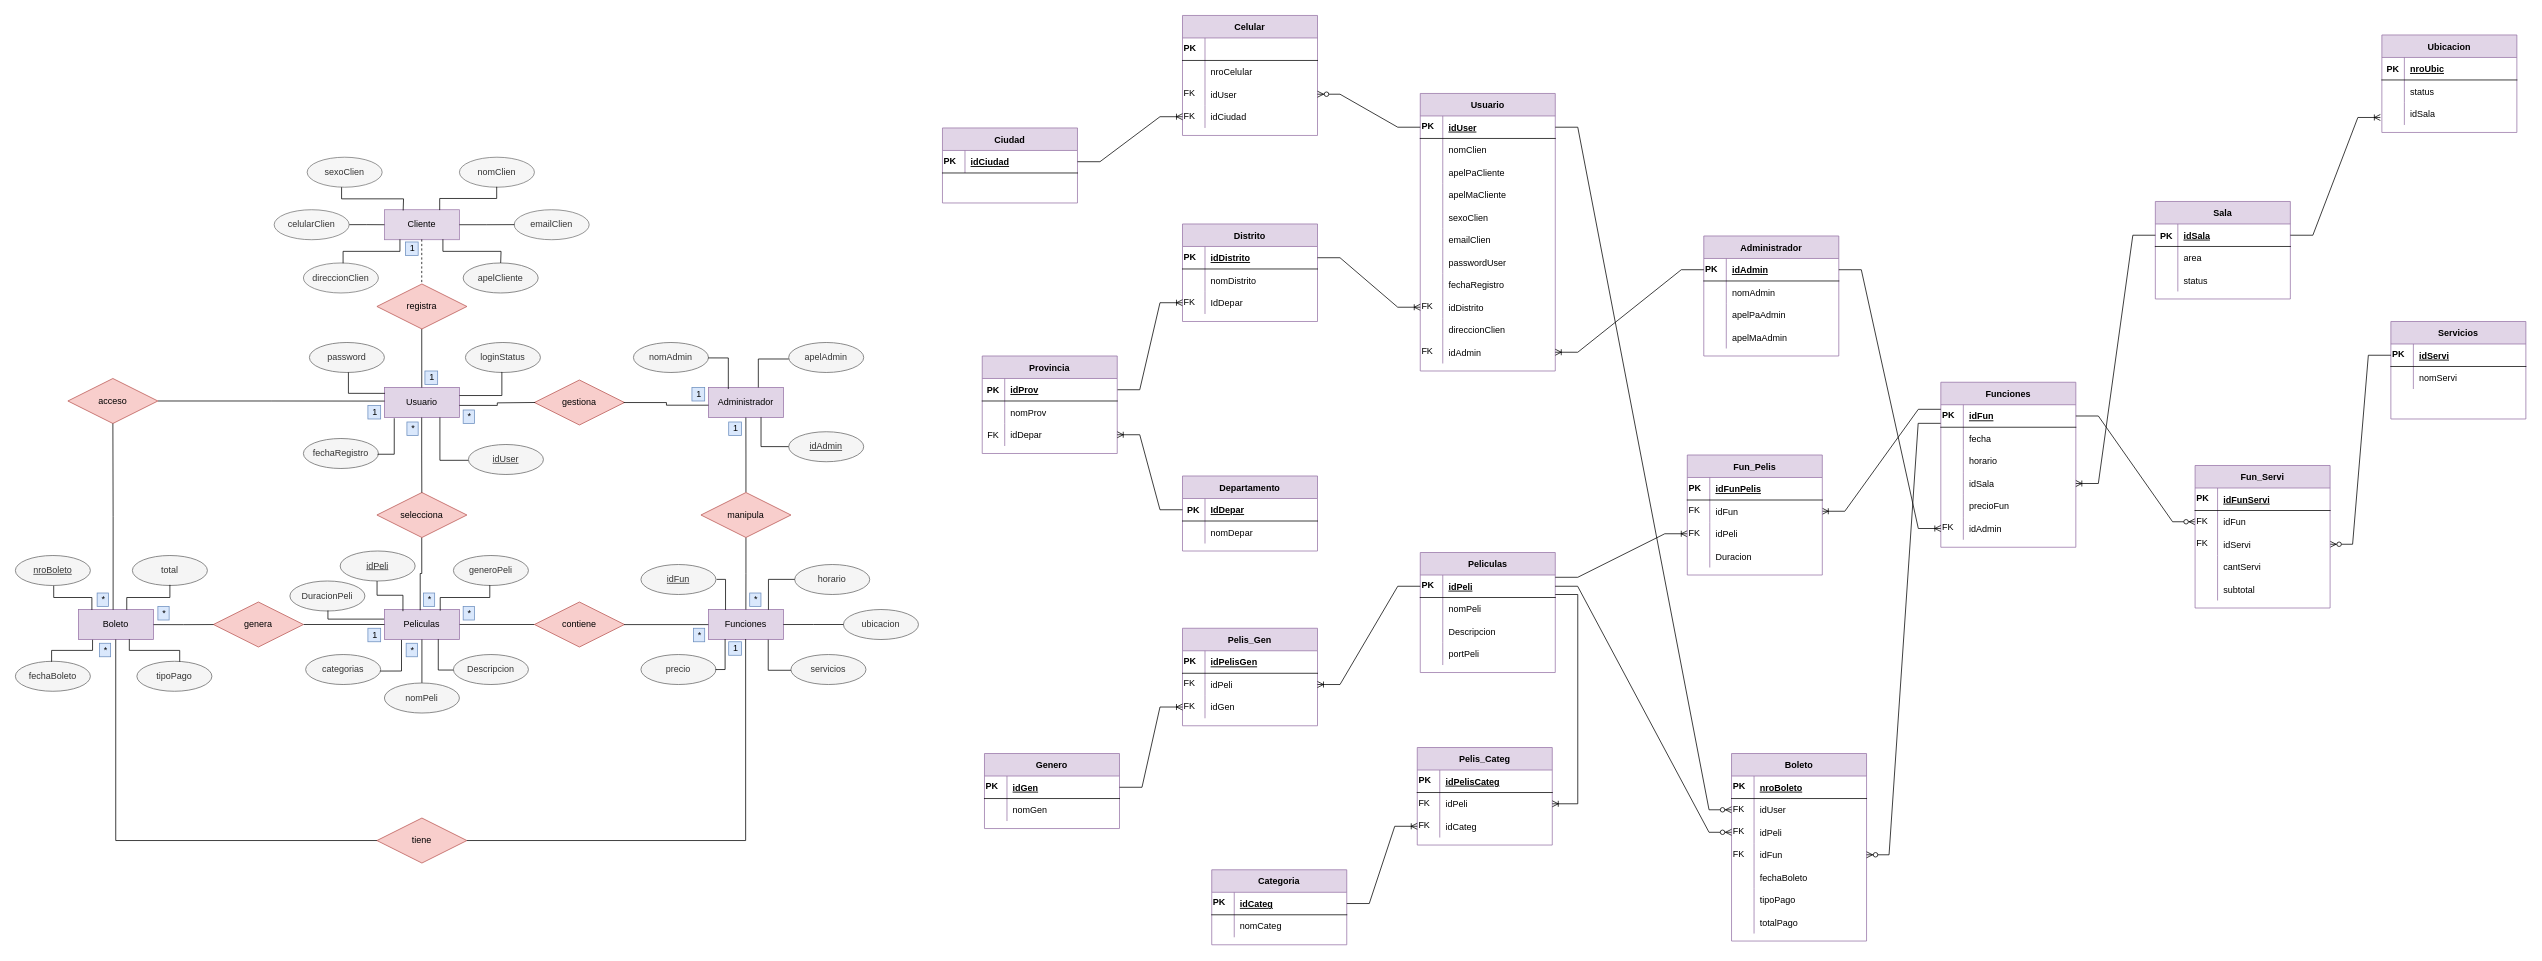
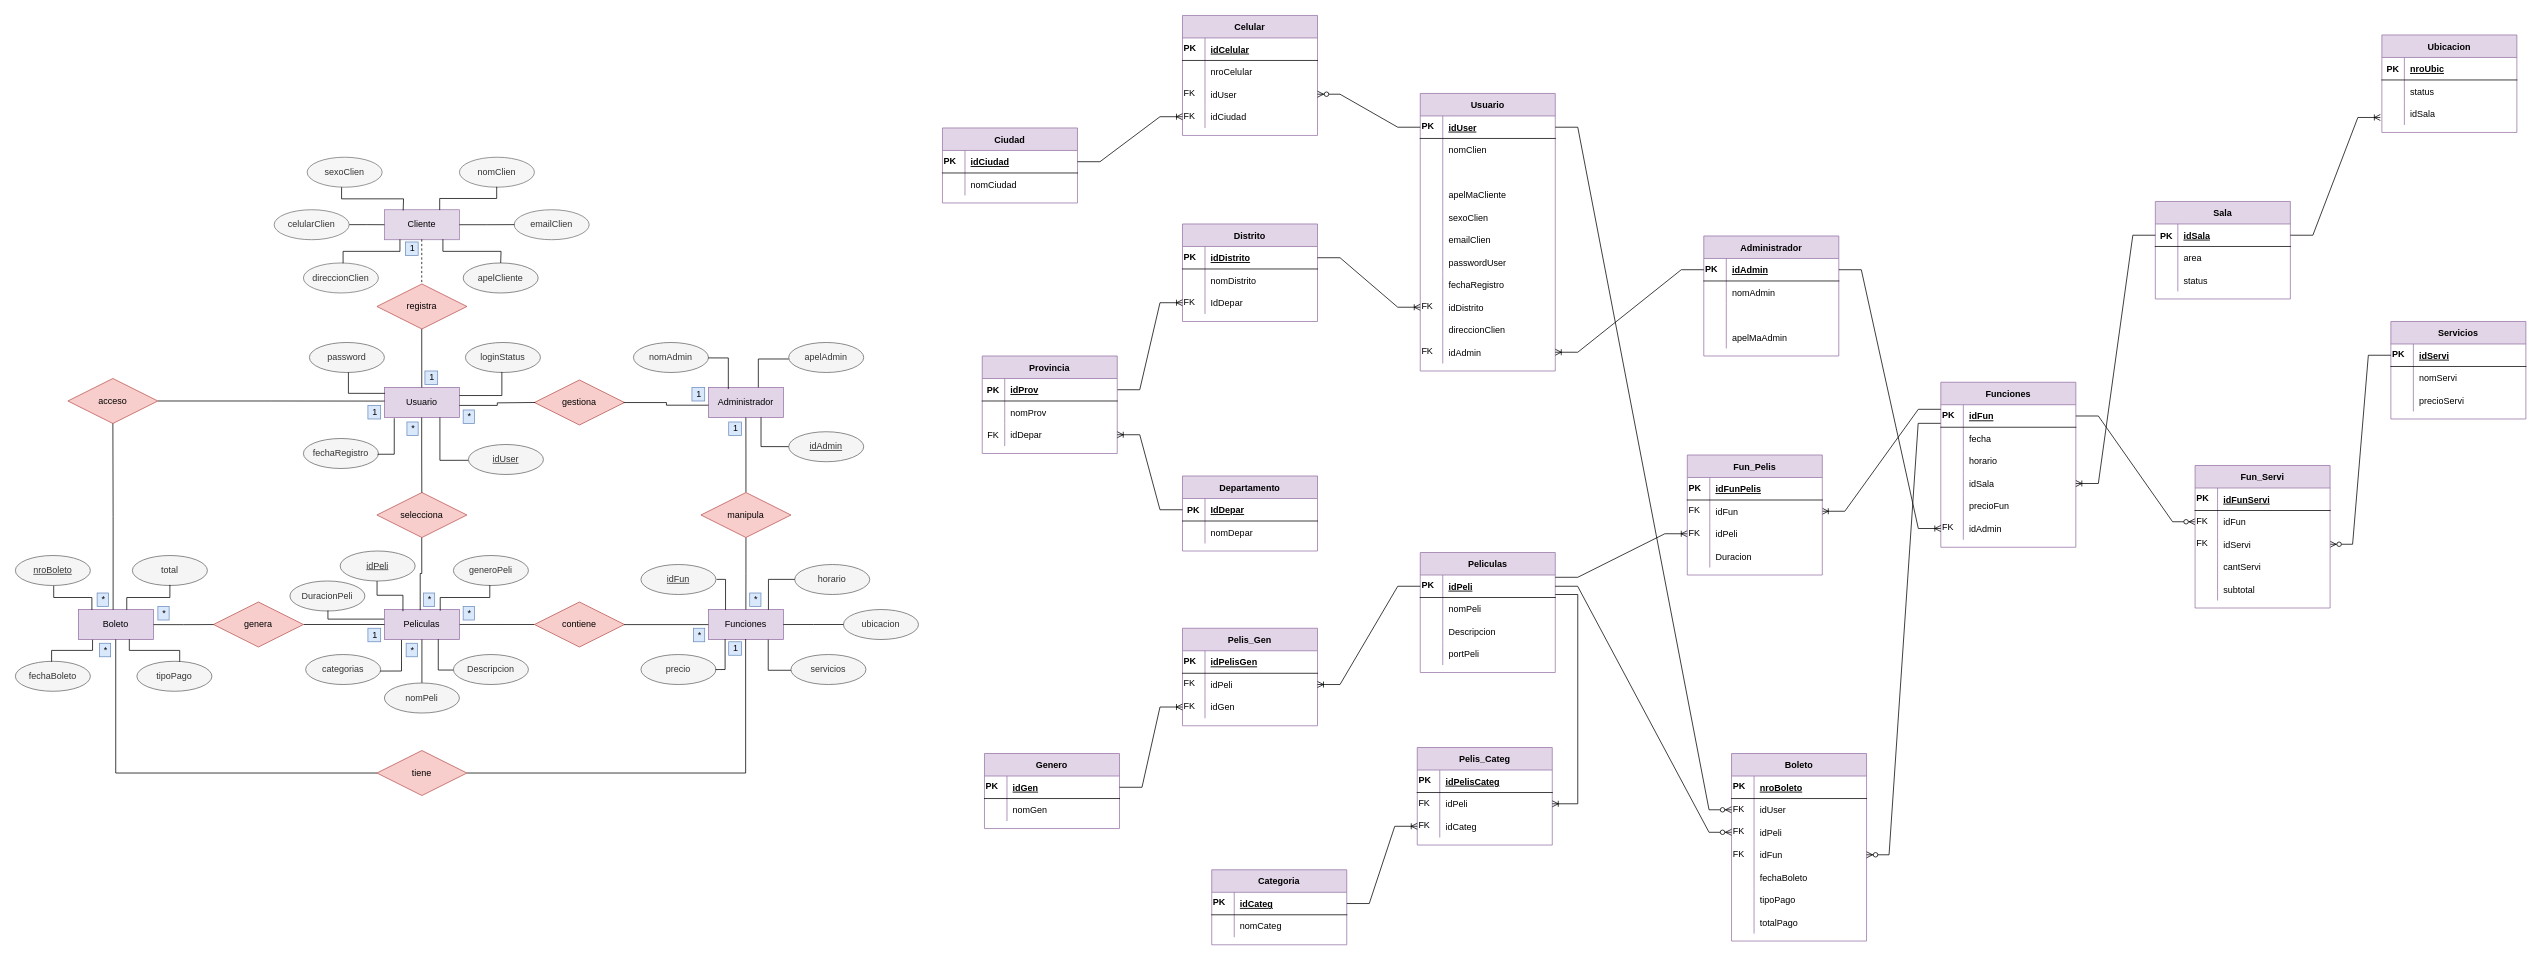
node "idCelular": added
node "apelPaCliente": removed
node "nomCiudad": added
node "apelPaAdmin": removed
node "precioServi": added
node "tiene": moved (422, 840) -> (422, 773)
